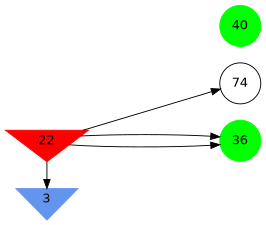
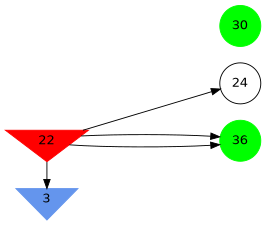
node "40": label "40" -> "30"
node "74": label "74" -> "24"
